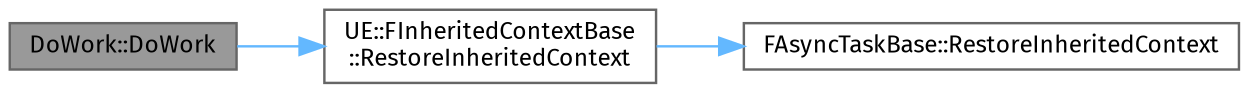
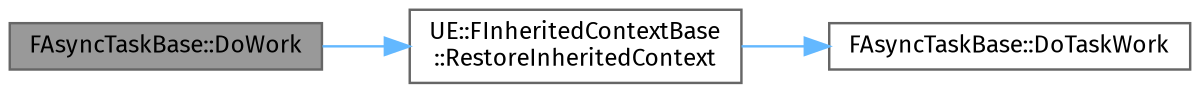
node "DoWork::DoWork": label "DoWork::DoWork" -> "FAsyncTaskBase::DoWork"
node "FAsyncTaskBase::RestoreInheritedContext": label "FAsyncTaskBase::RestoreInheritedContext" -> "FAsyncTaskBase::DoTaskWork"
